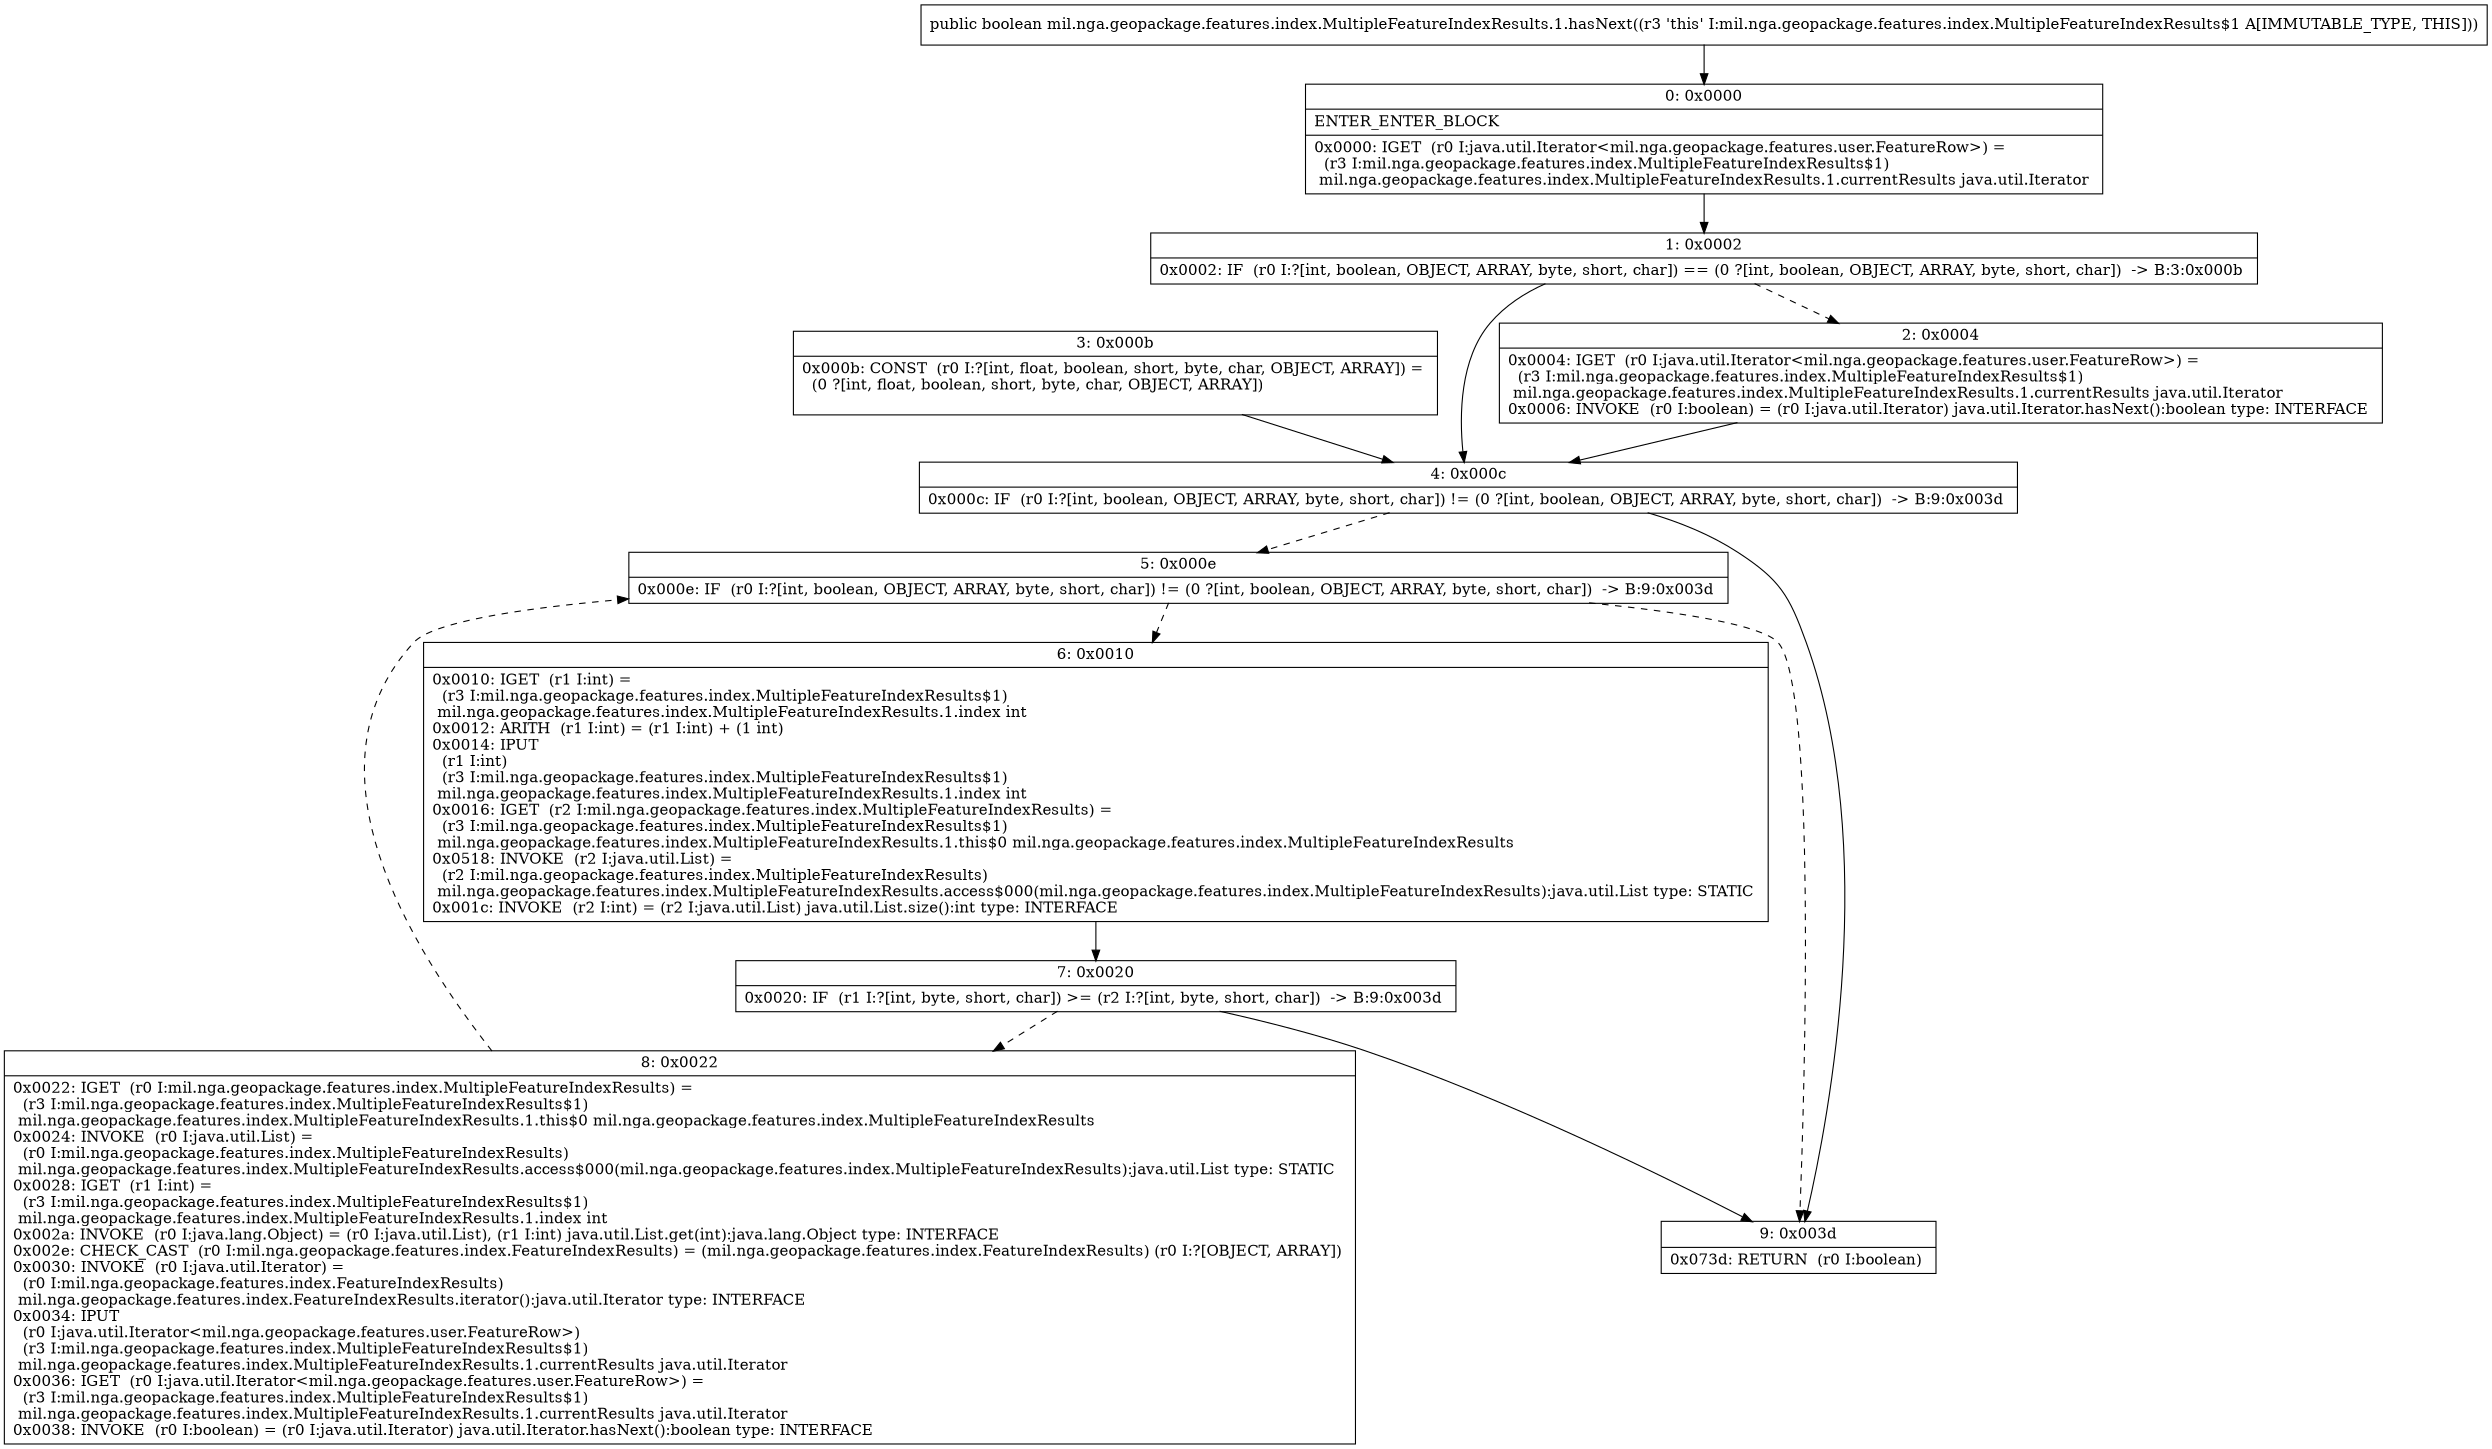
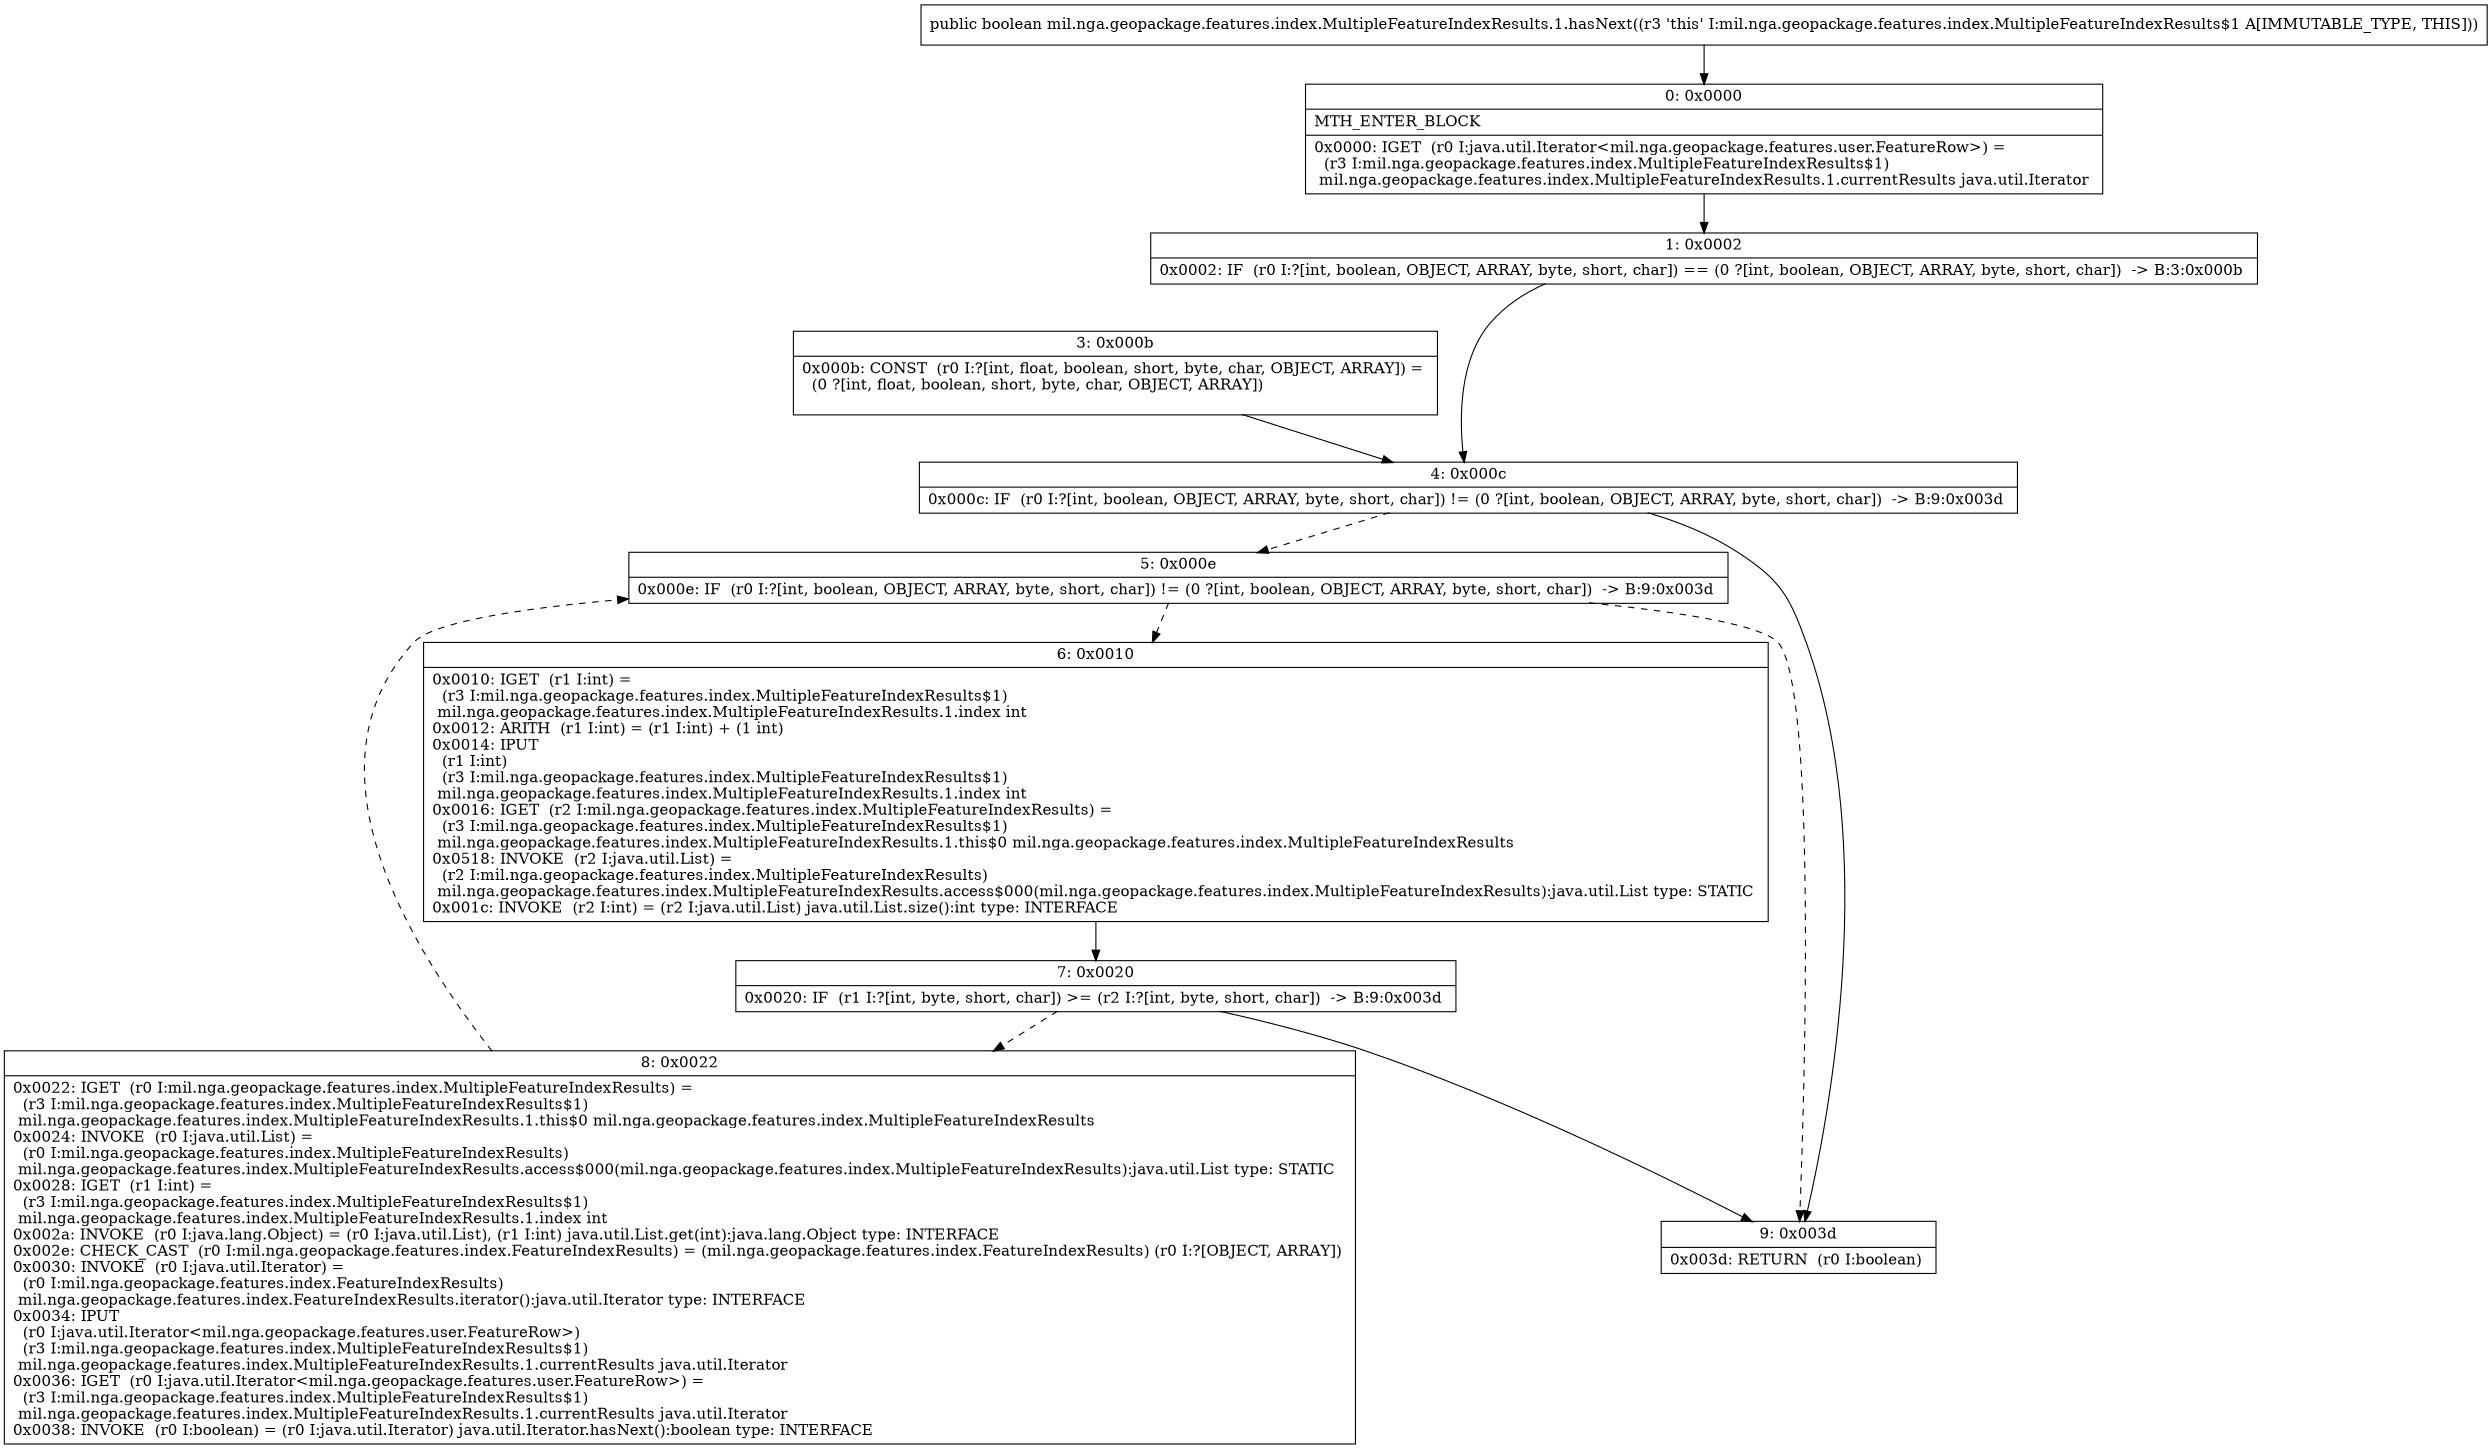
node "0: 0x0000": text "ENTER_ENTER_BLOCK" -> "MTH_ENTER_BLOCK"
node "2: 0x0004": removed
node "9: 0x003d": text "0x073d: RETURN  (r0 I:boolean)" -> "0x003d: RETURN  (r0 I:boolean)"
